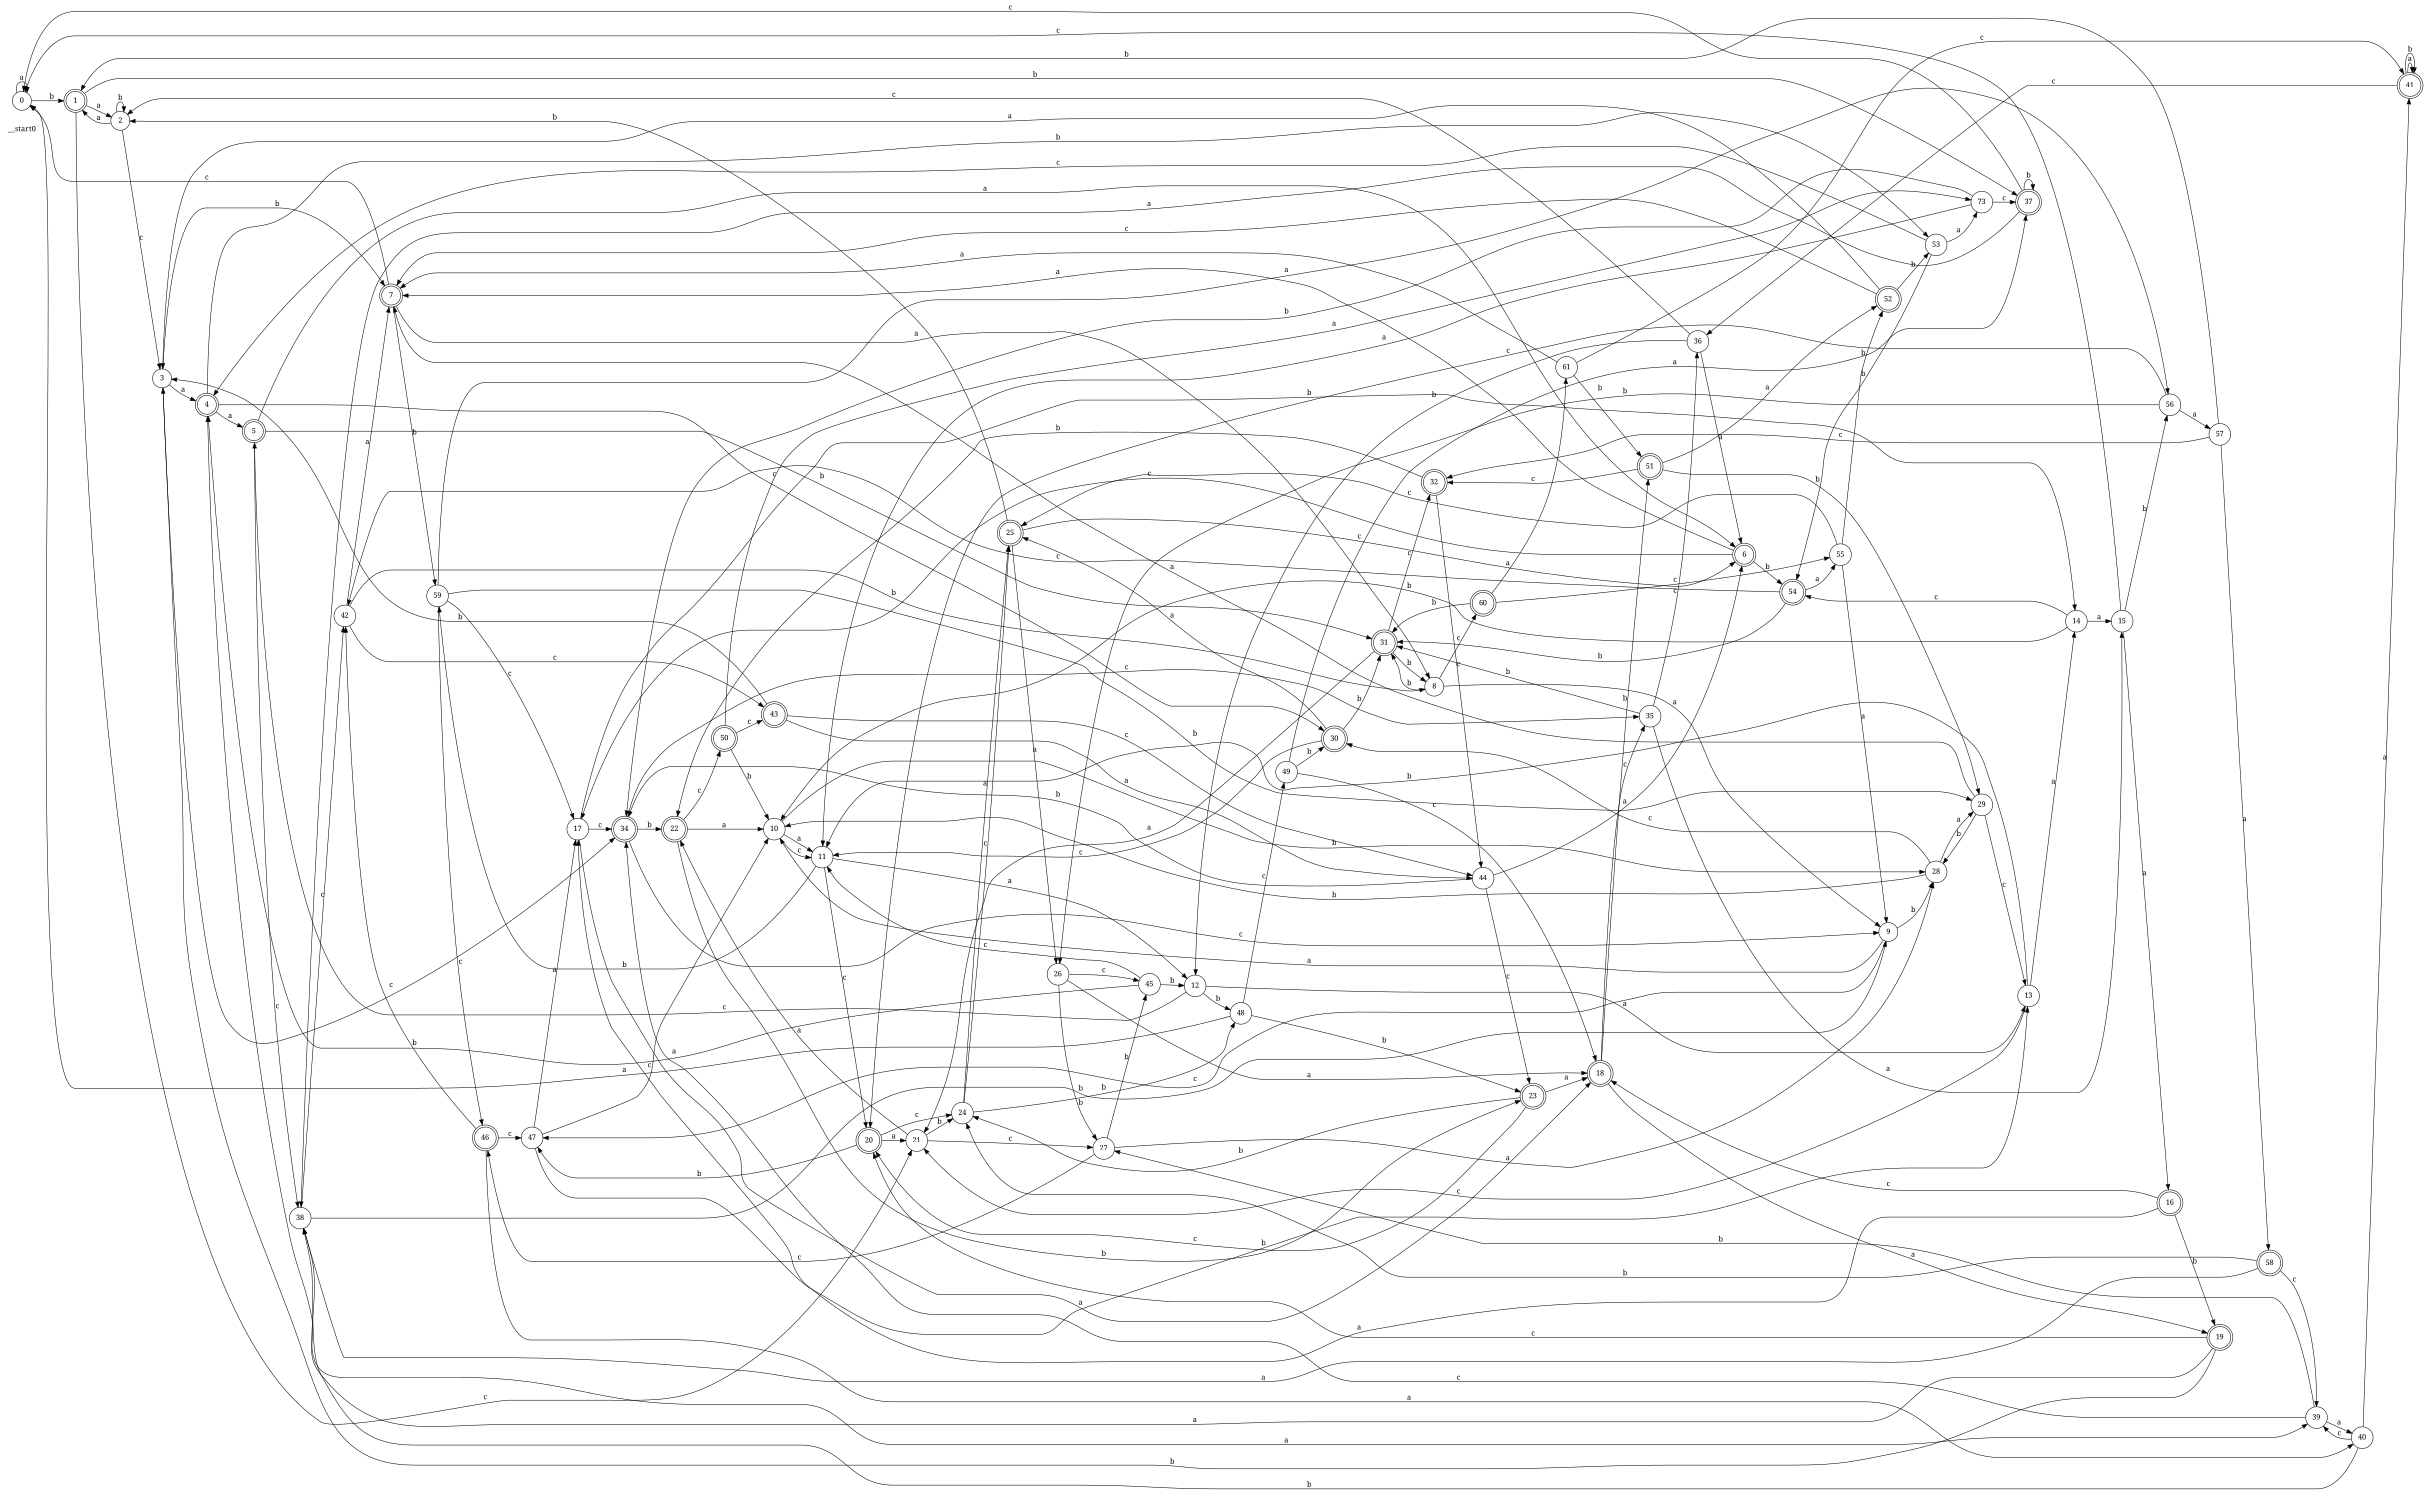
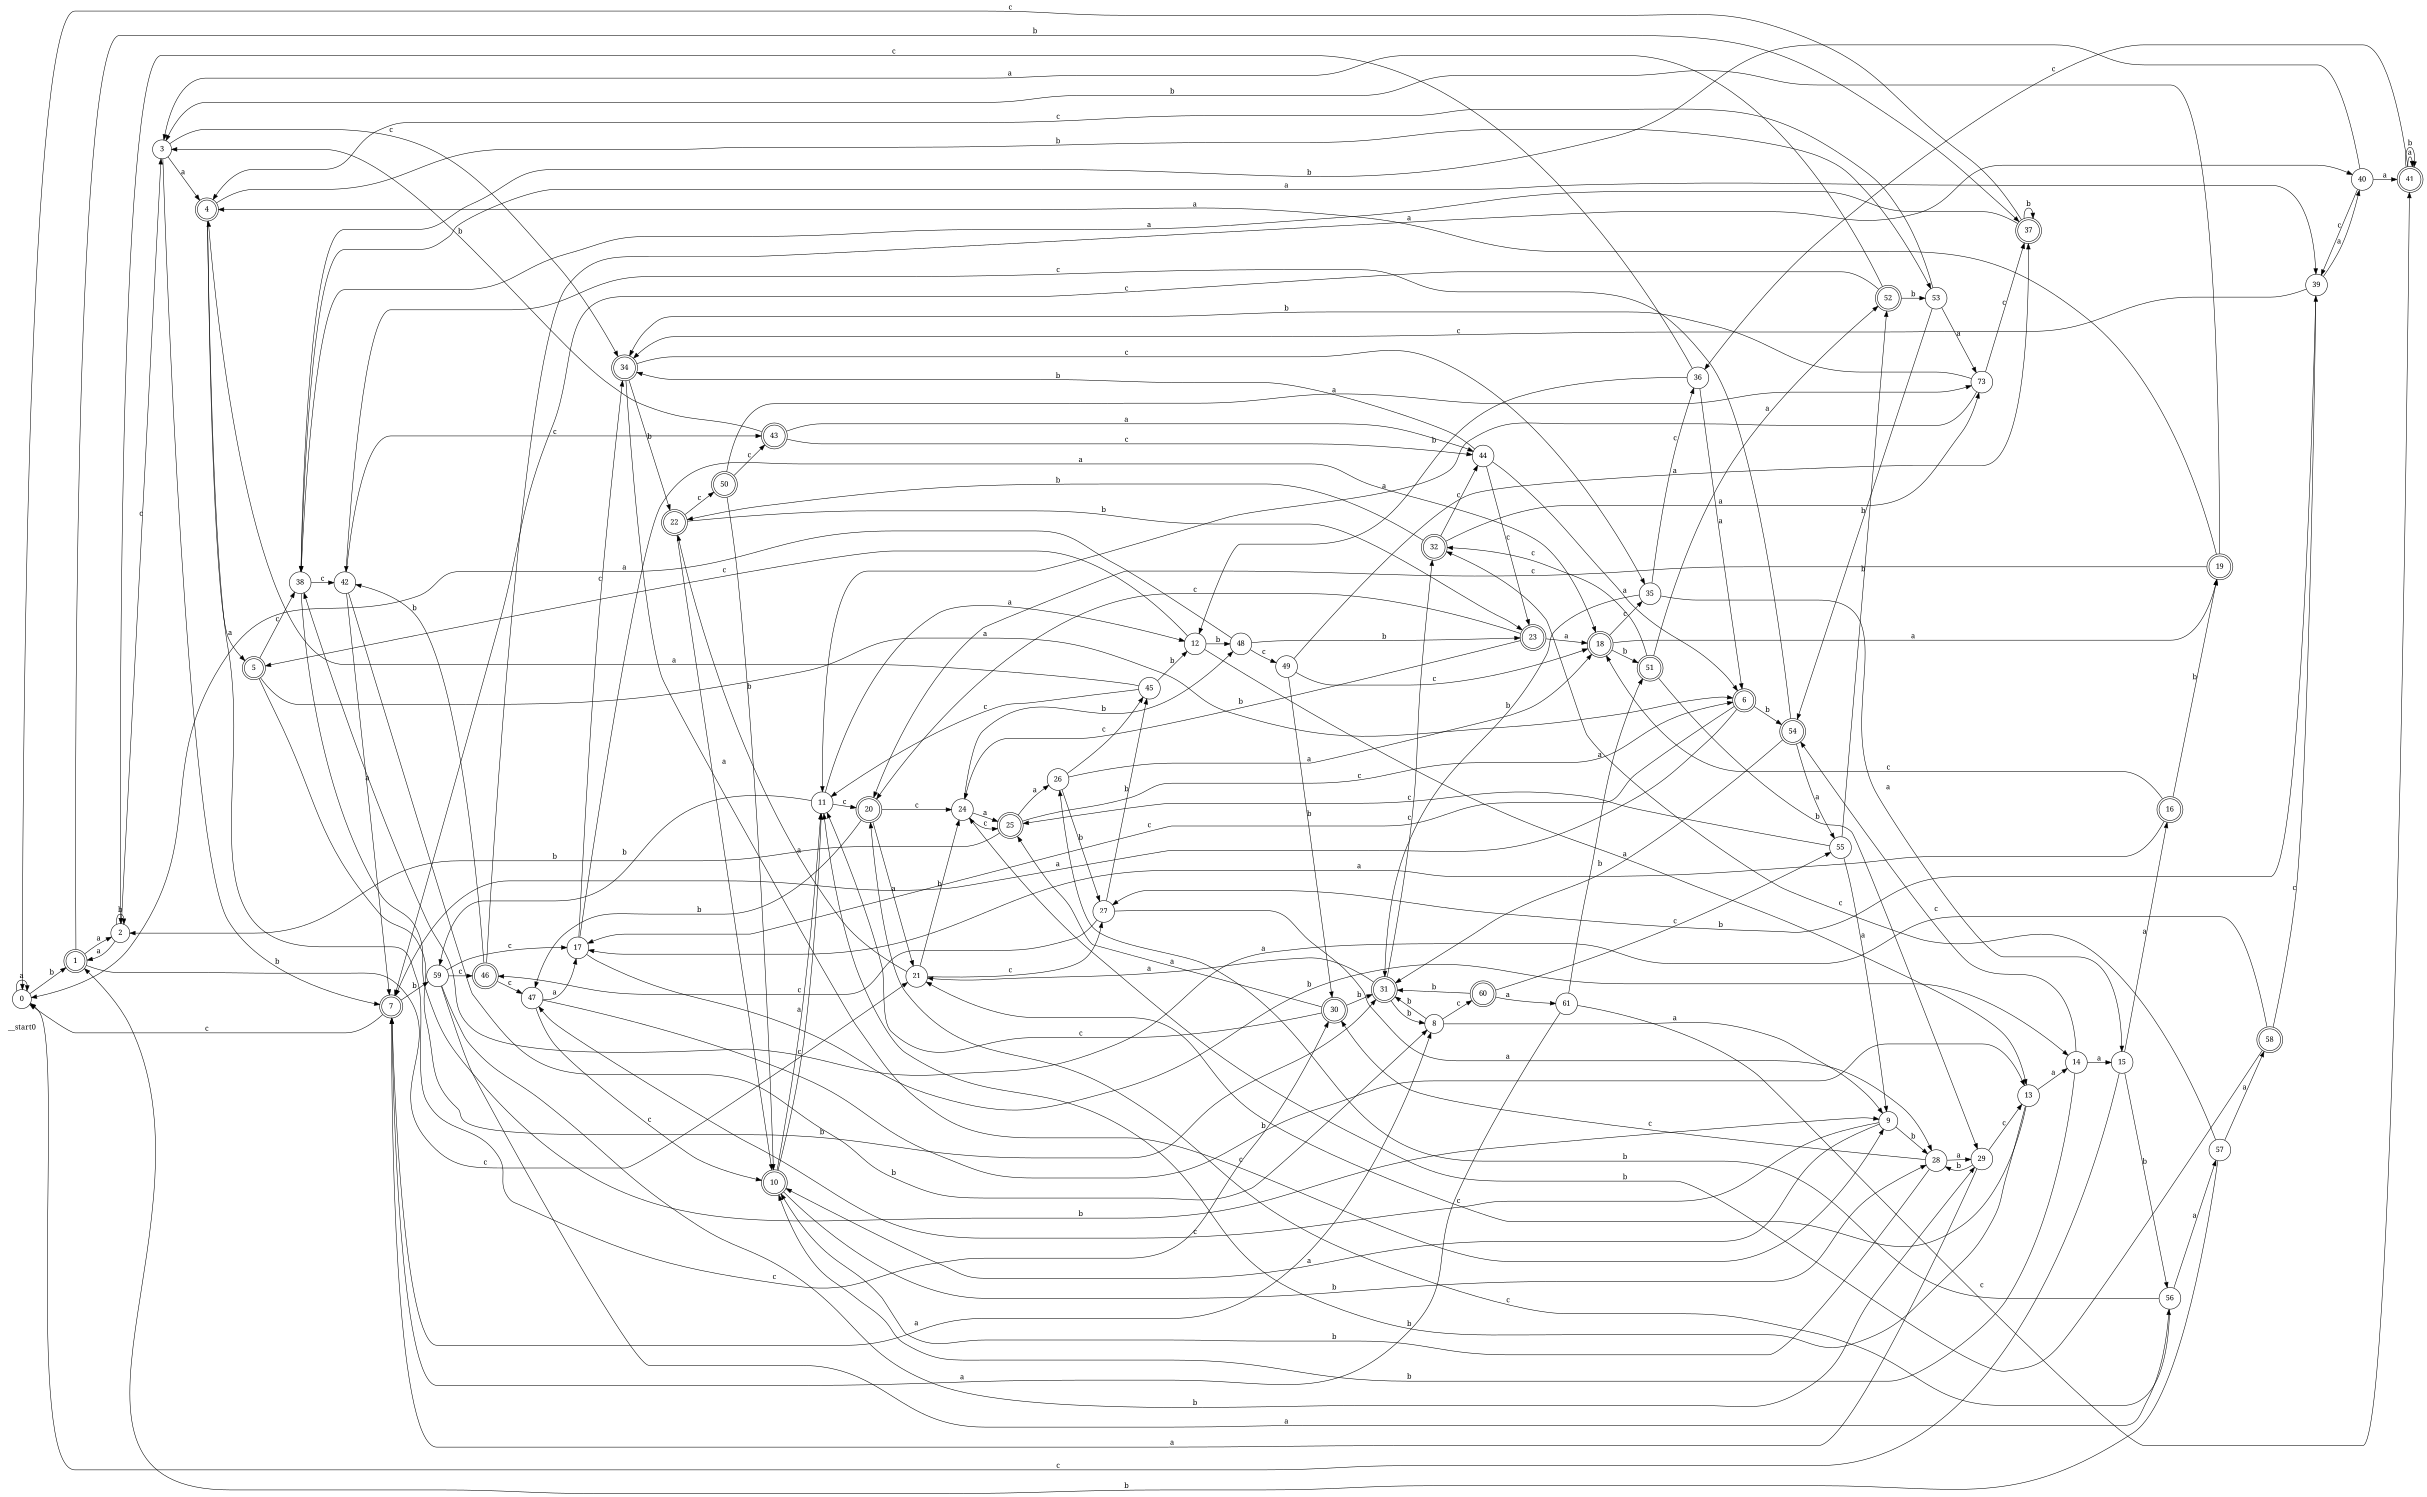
edge "61" -> "51": label "b" -> "a"
edge "32" -> "73": added, label "a"
node "10": shape circle -> doublecircle
